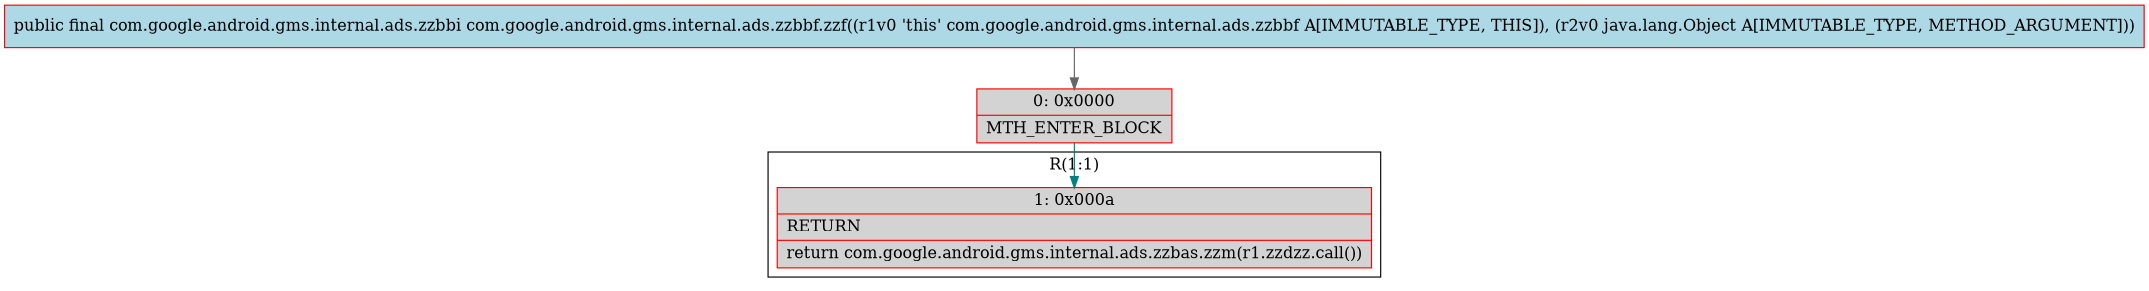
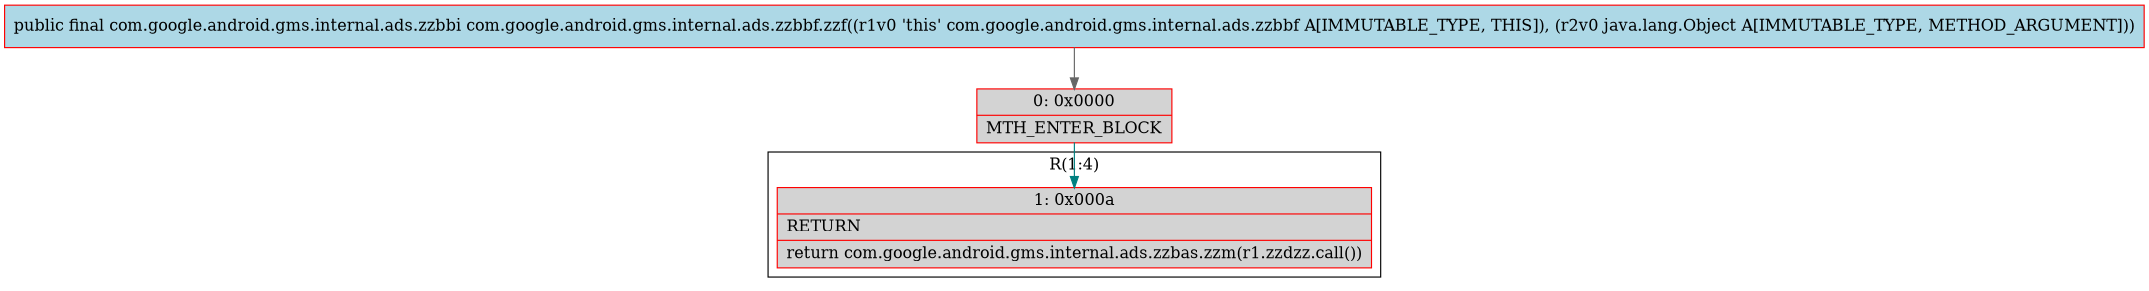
cluster "R(1:1)": label "R(1:1)" -> "R(1:4)"
